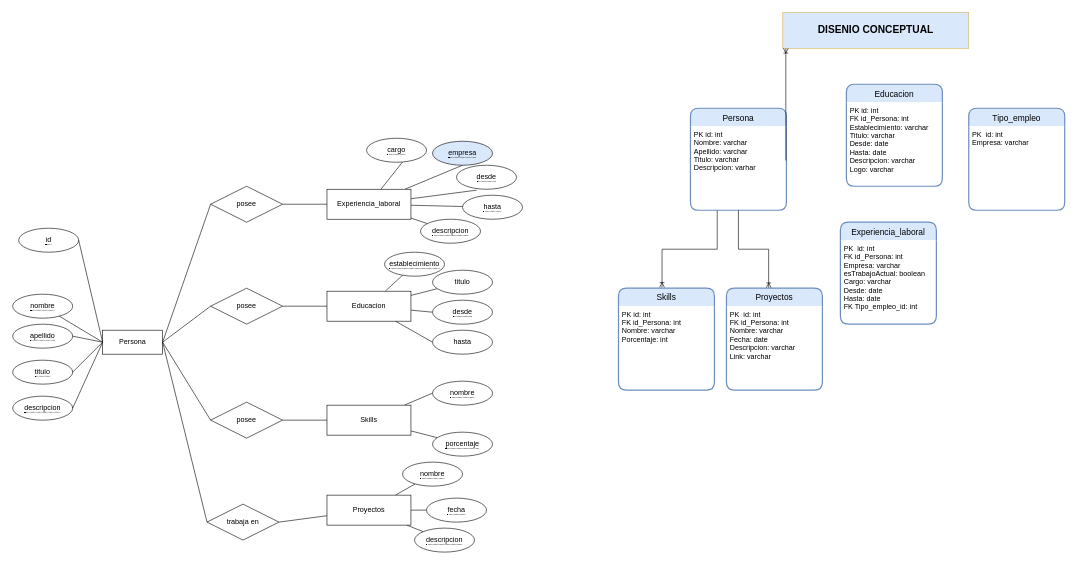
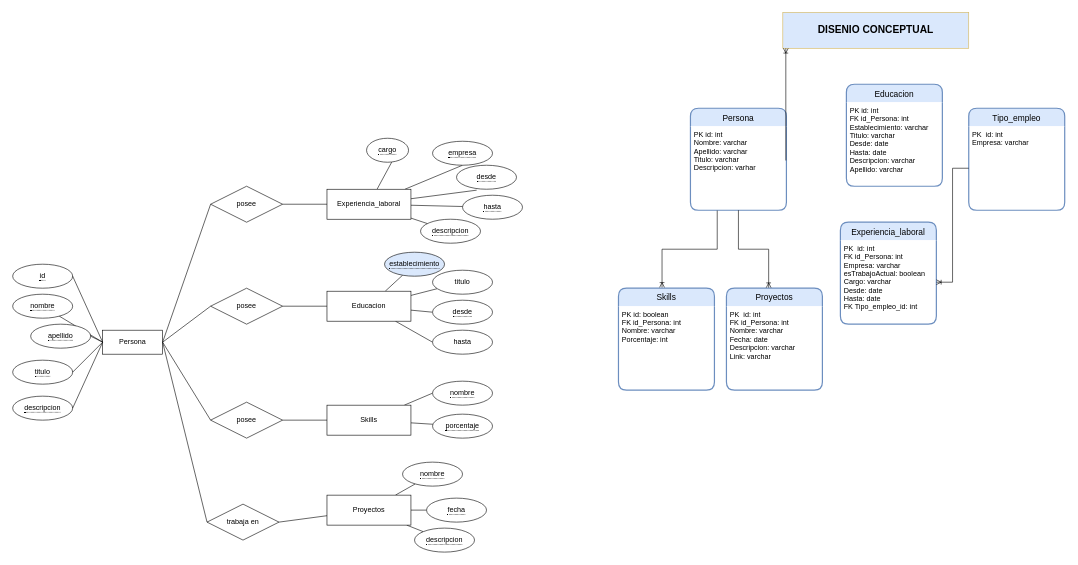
node "PK id: int FK id_Persona: int Establecimiento: varchar Titulo: varchar Desde: date Hasta: date Descripcion: varchar Logo: varchar": label "PK id: int FK id_Persona: int Establecimiento: varchar Titulo: varchar Desde: date Hasta: date Descripcion: varchar Logo: varchar" -> "PK id: int FK id_Persona: int Establecimiento: varchar Titulo: varchar Desde: date Hasta: date Descripcion: varchar Apellido: varchar"
node "cargo": size 60x24 -> 42x24
node "empresa": fillcolor #dae8fc -> #ffffff
edge "PK id: int Empresa: varchar" -> "PK id: int FK id_Persona: int Empresa: varchar esTrabajoActual: boolean Cargo: varchar Desde: date Hasta: date FK Tipo_empleo_id: int": added
node "id": moved (48, 240) -> (42, 276)
node "establecimiento": fillcolor #ffffff -> #dae8fc
node "PK id: int FK id_Persona: int Nombre: varchar Porcentaje: int": label "PK id: int FK id_Persona: int Nombre: varchar Porcentaje: int" -> "PK id: boolean FK id_Persona: int Nombre: varchar Porcentaje: int"
node "apellido": moved (42, 336) -> (60, 336)
node "porcentaje": moved (462, 444) -> (462, 426)
